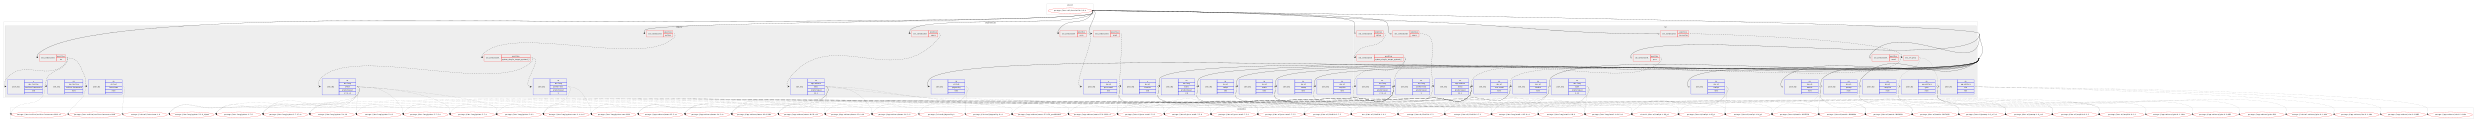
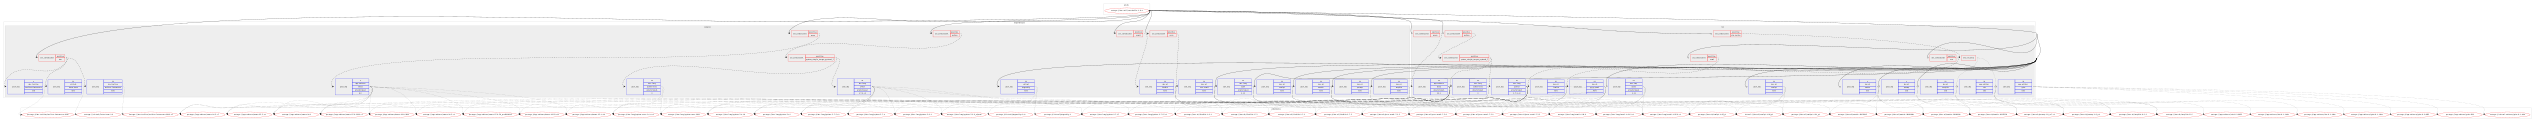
node "portage://app-editors/emacs-26.2": added
node "dev://dev-ml/findlib-1.8.1": label "dev://dev-ml/findlib-1.8.1" -> "portage://dev-ml/findlib-1.8.1"
